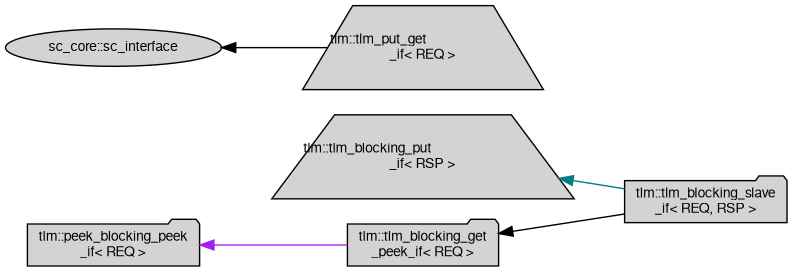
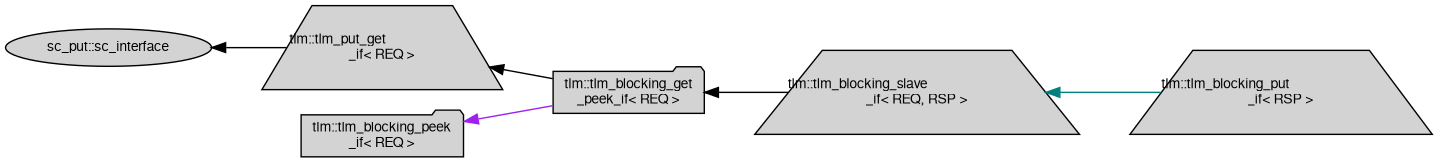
node "sc_core::sc_interface": label "sc_core::sc_interface" -> "sc_put::sc_interface"
edge "tlm::tlm_blocking_get _peek_if< REQ >" -> "tlm::tlm_put_get _if< REQ >": added
edge "tlm::tlm_blocking_slave _if< REQ, RSP >" -> "tlm::tlm_blocking_put _if< RSP >": reversed
node "tlm::tlm_blocking_slave _if< REQ, RSP >": shape folder -> trapezium
node "tlm::peek_blocking_peek _if< REQ >": label "tlm::peek_blocking_peek _if< REQ >" -> "tlm::tlm_blocking_peek _if< REQ >"
